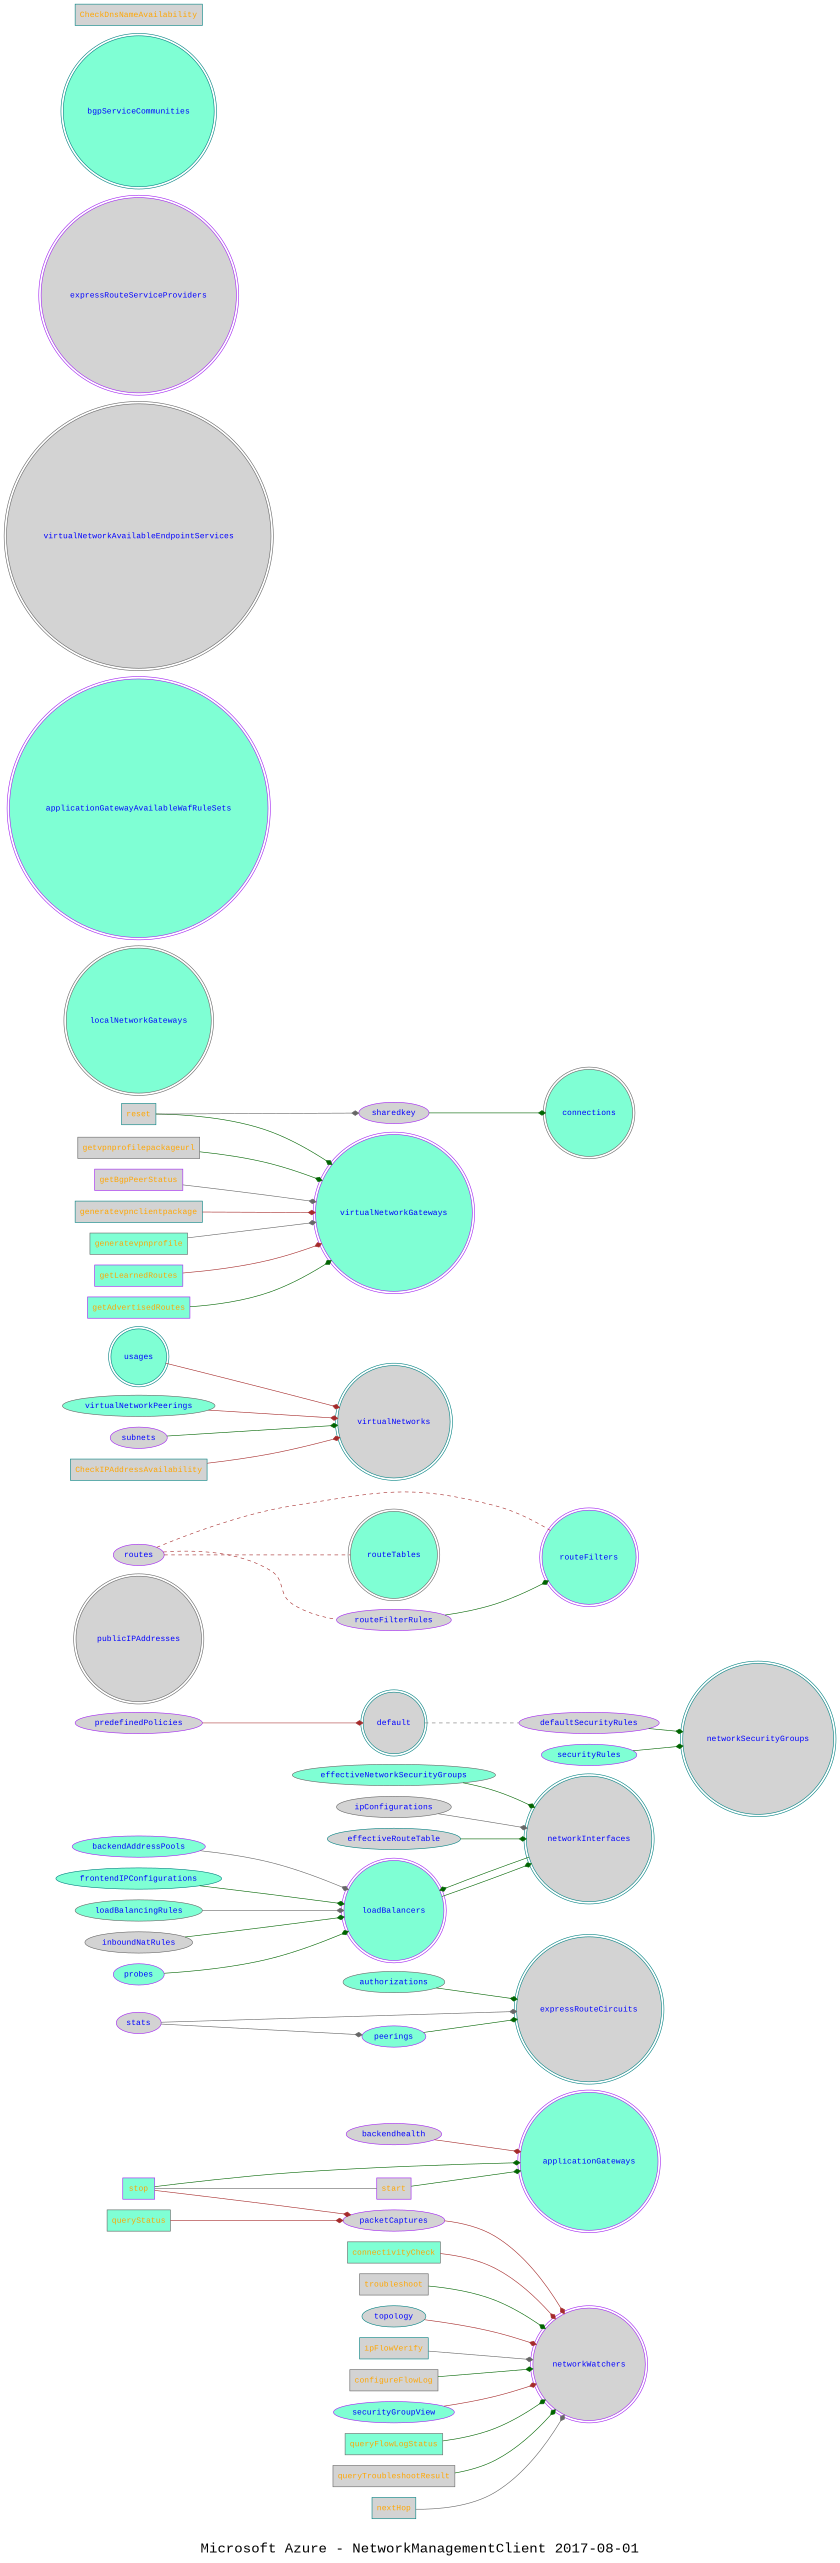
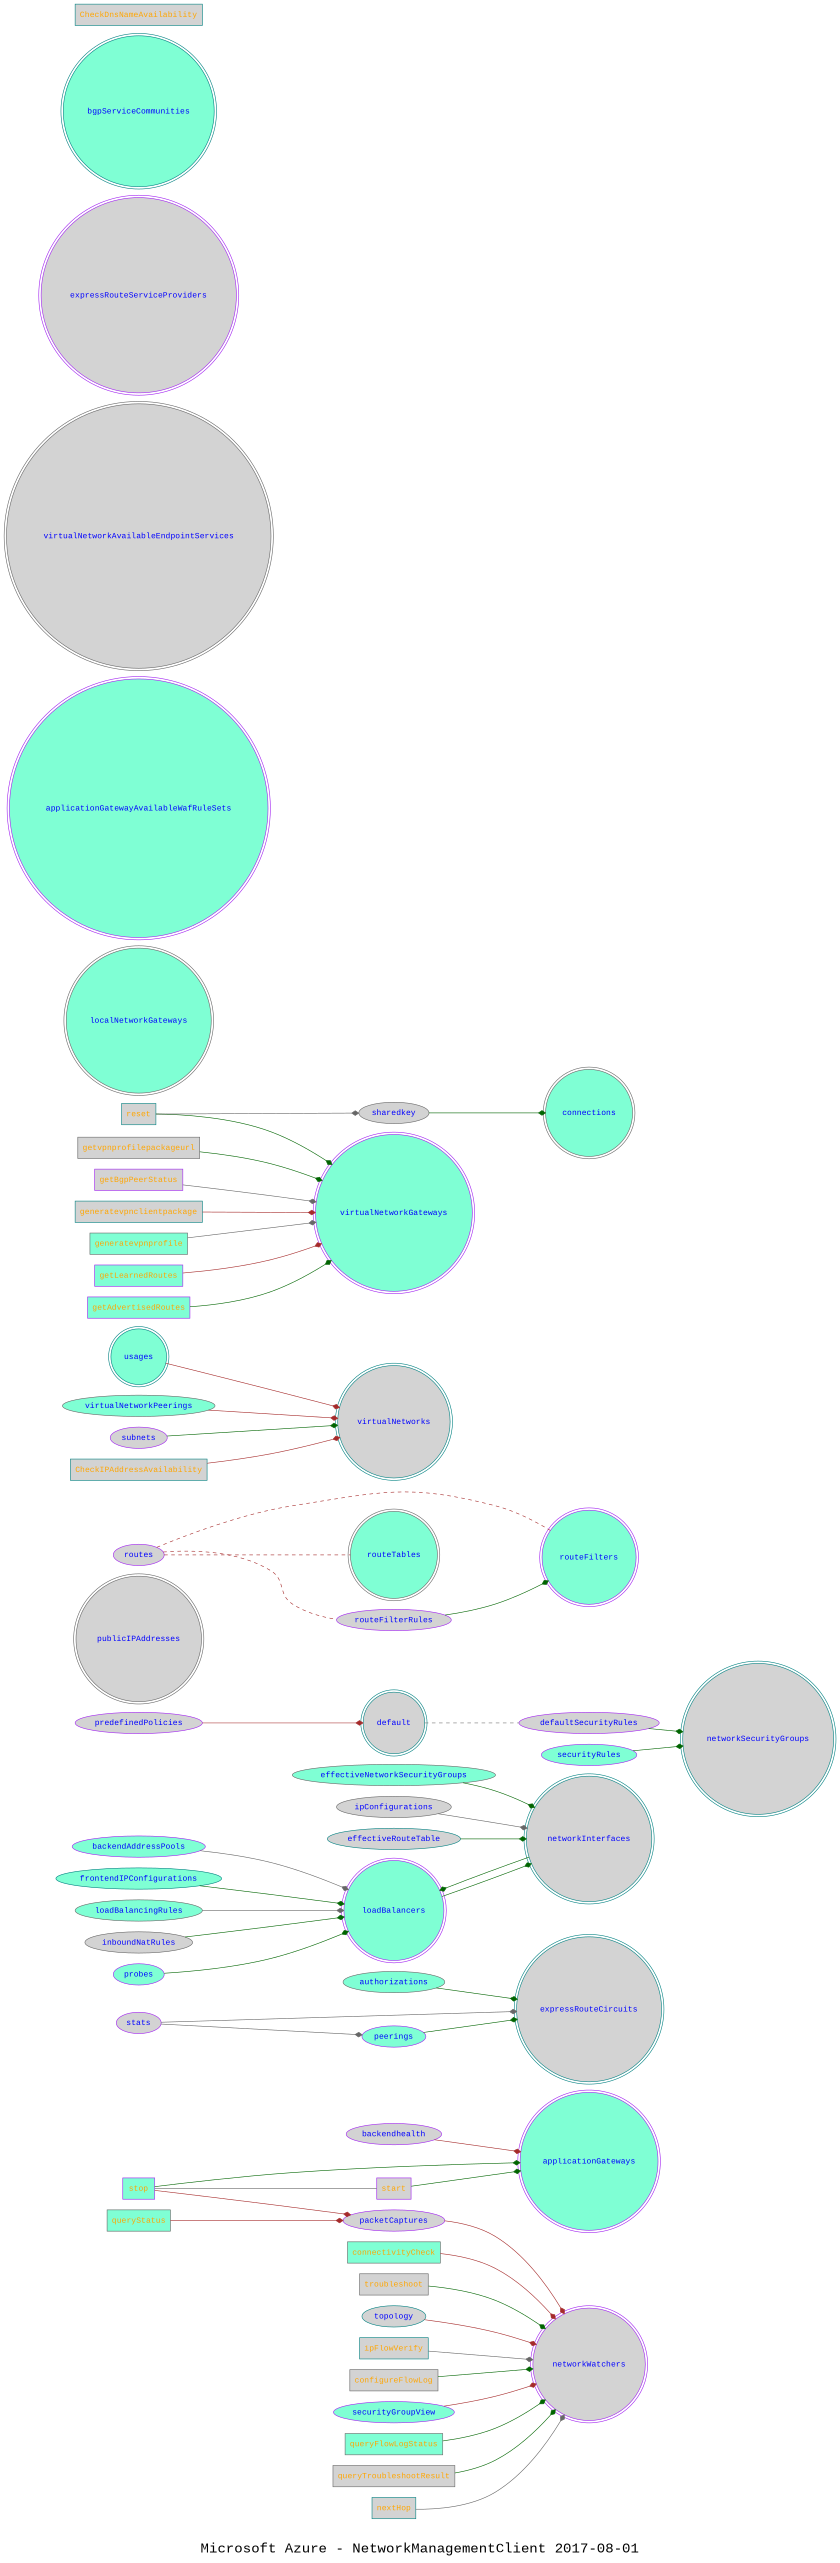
node "sharedkey": color purple -> gray40
